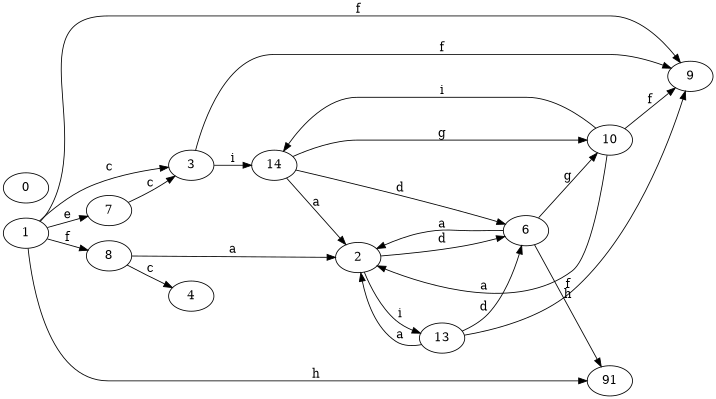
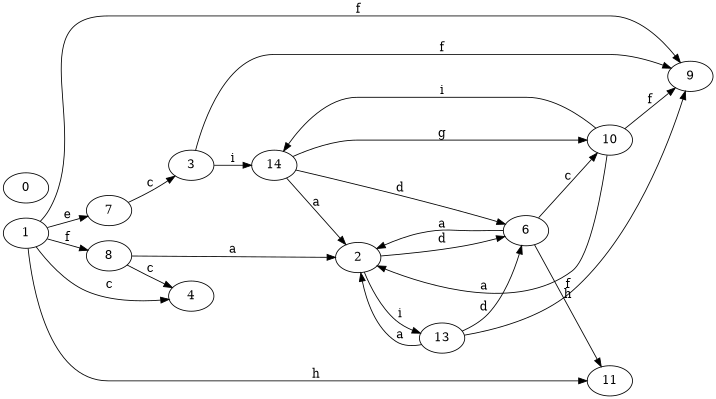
edge "6" -> "10": label "g" -> "c"
edge "1" -> "3": now "1" -> "4"
node "91": label "91" -> "11"
